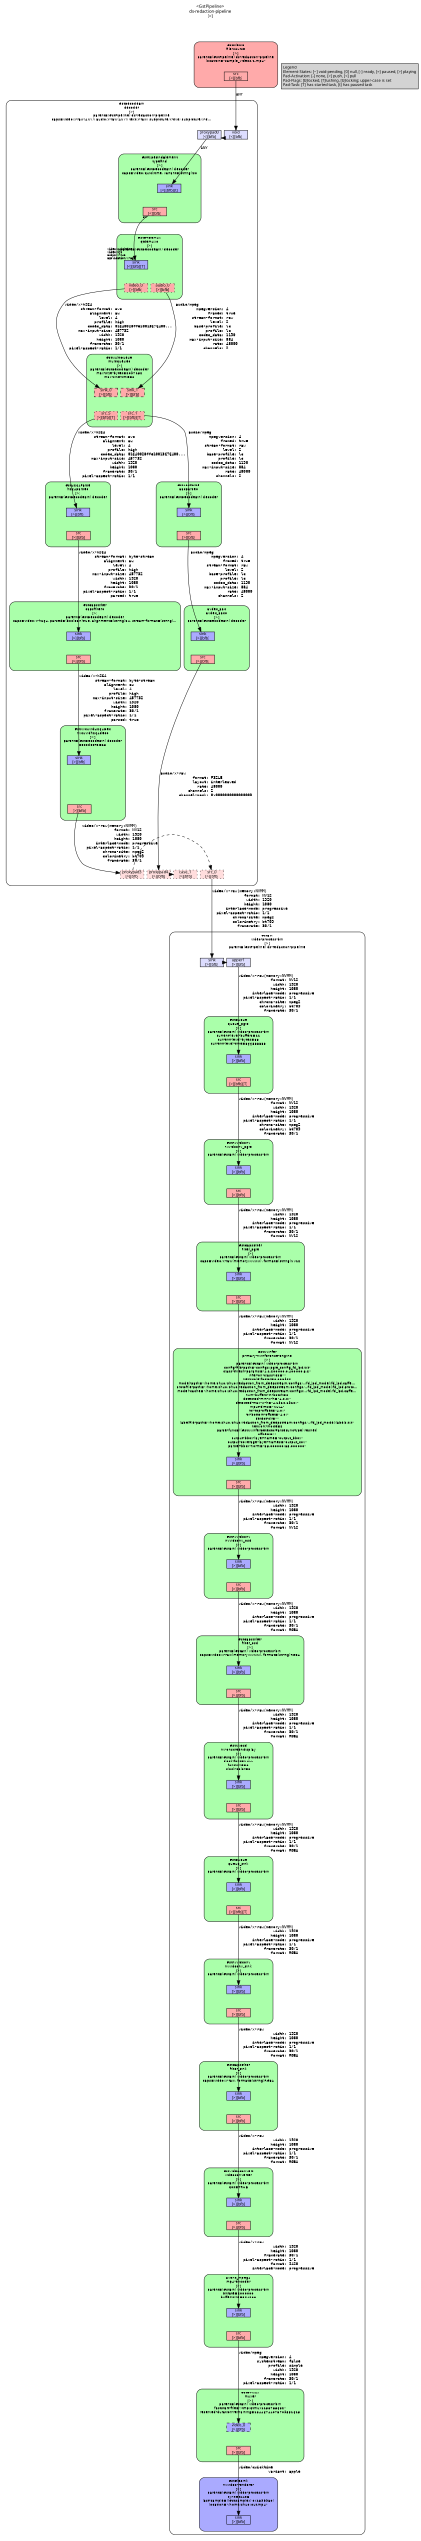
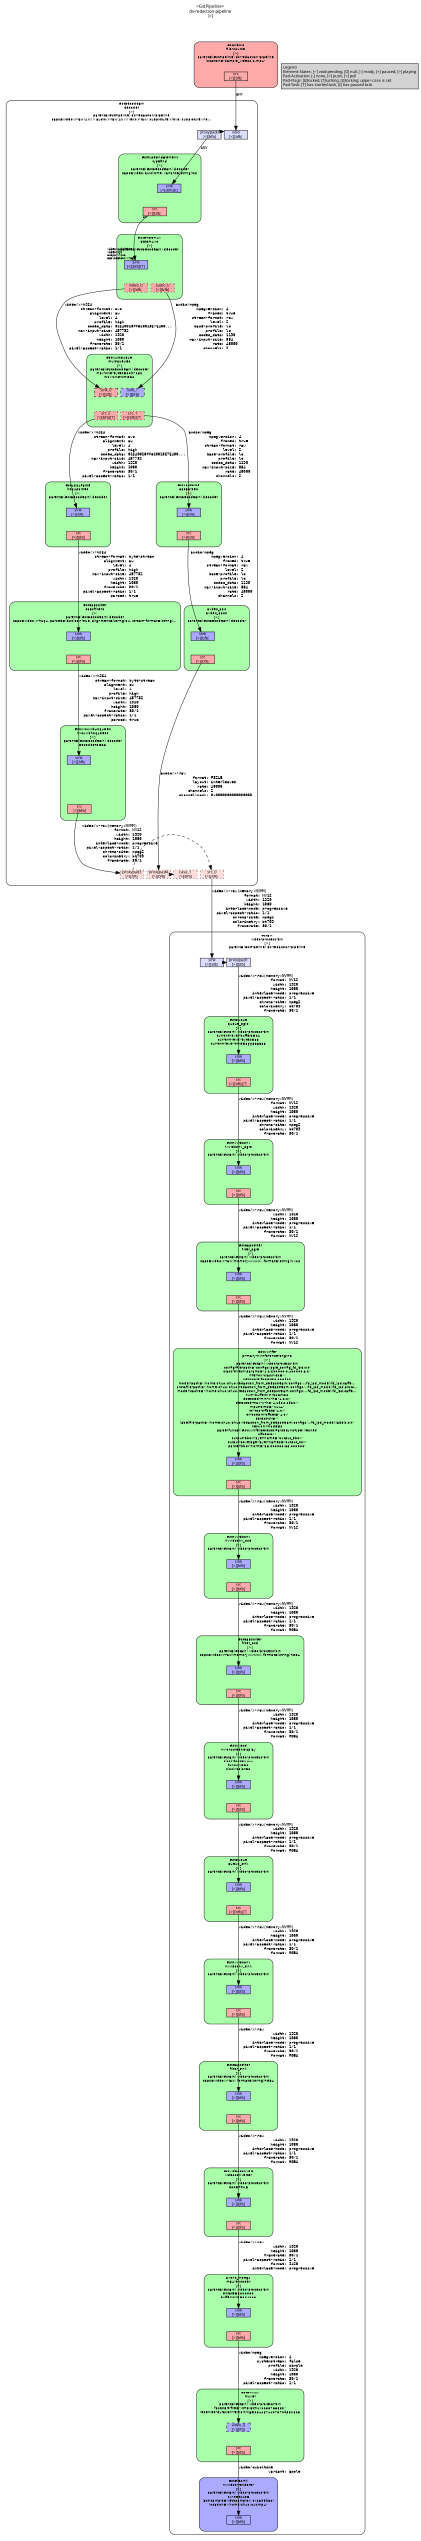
edge "void [<][bfb]" -> "proxypad0 [<][bfb]": reversed
node "sink_1 [>][bfb]": fillcolor #ffaaaa -> #aaaaff
node "upper1 [>][bfb]": label "upper1 [>][bfb]" -> "proxypad1 [>][bfb]"
